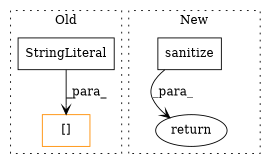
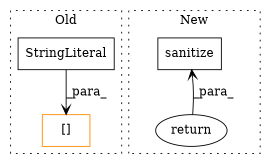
edge "sanitize" -> "return": reversed
